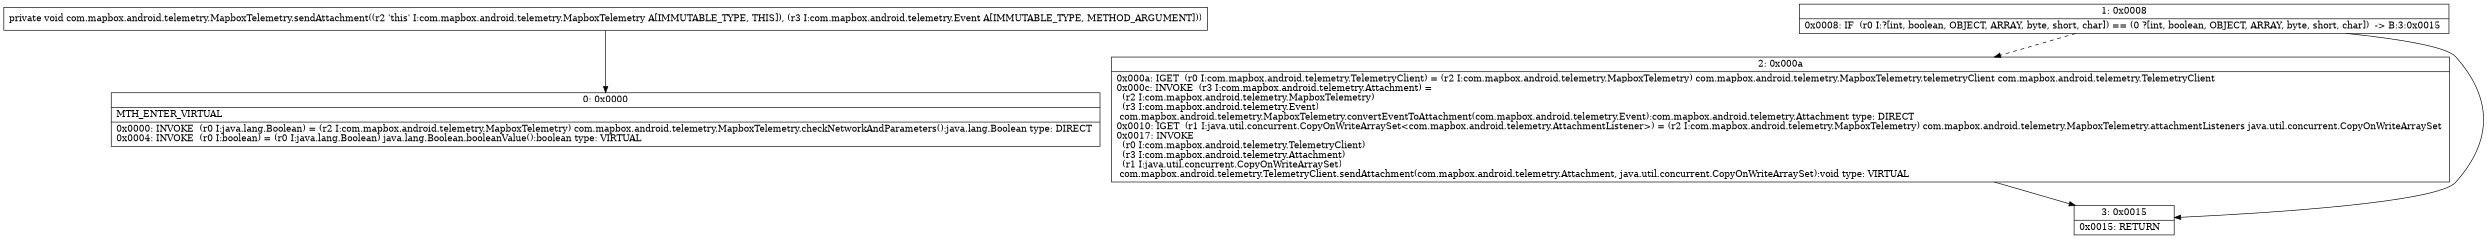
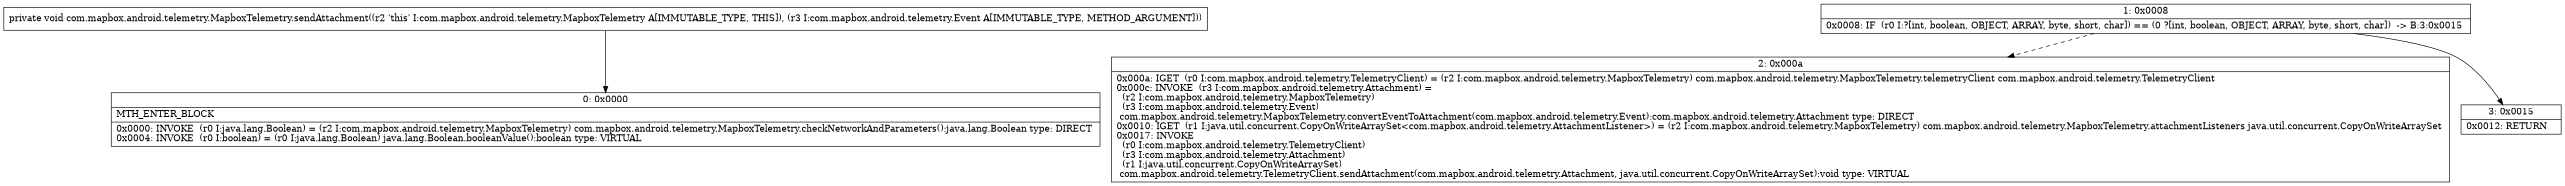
node "0: 0x0000": text "MTH_ENTER_VIRTUAL" -> "MTH_ENTER_BLOCK"
edge "2: 0x000a" -> "3: 0x0015": removed
node "3: 0x0015": text "0x0015: RETURN" -> "0x0012: RETURN"
